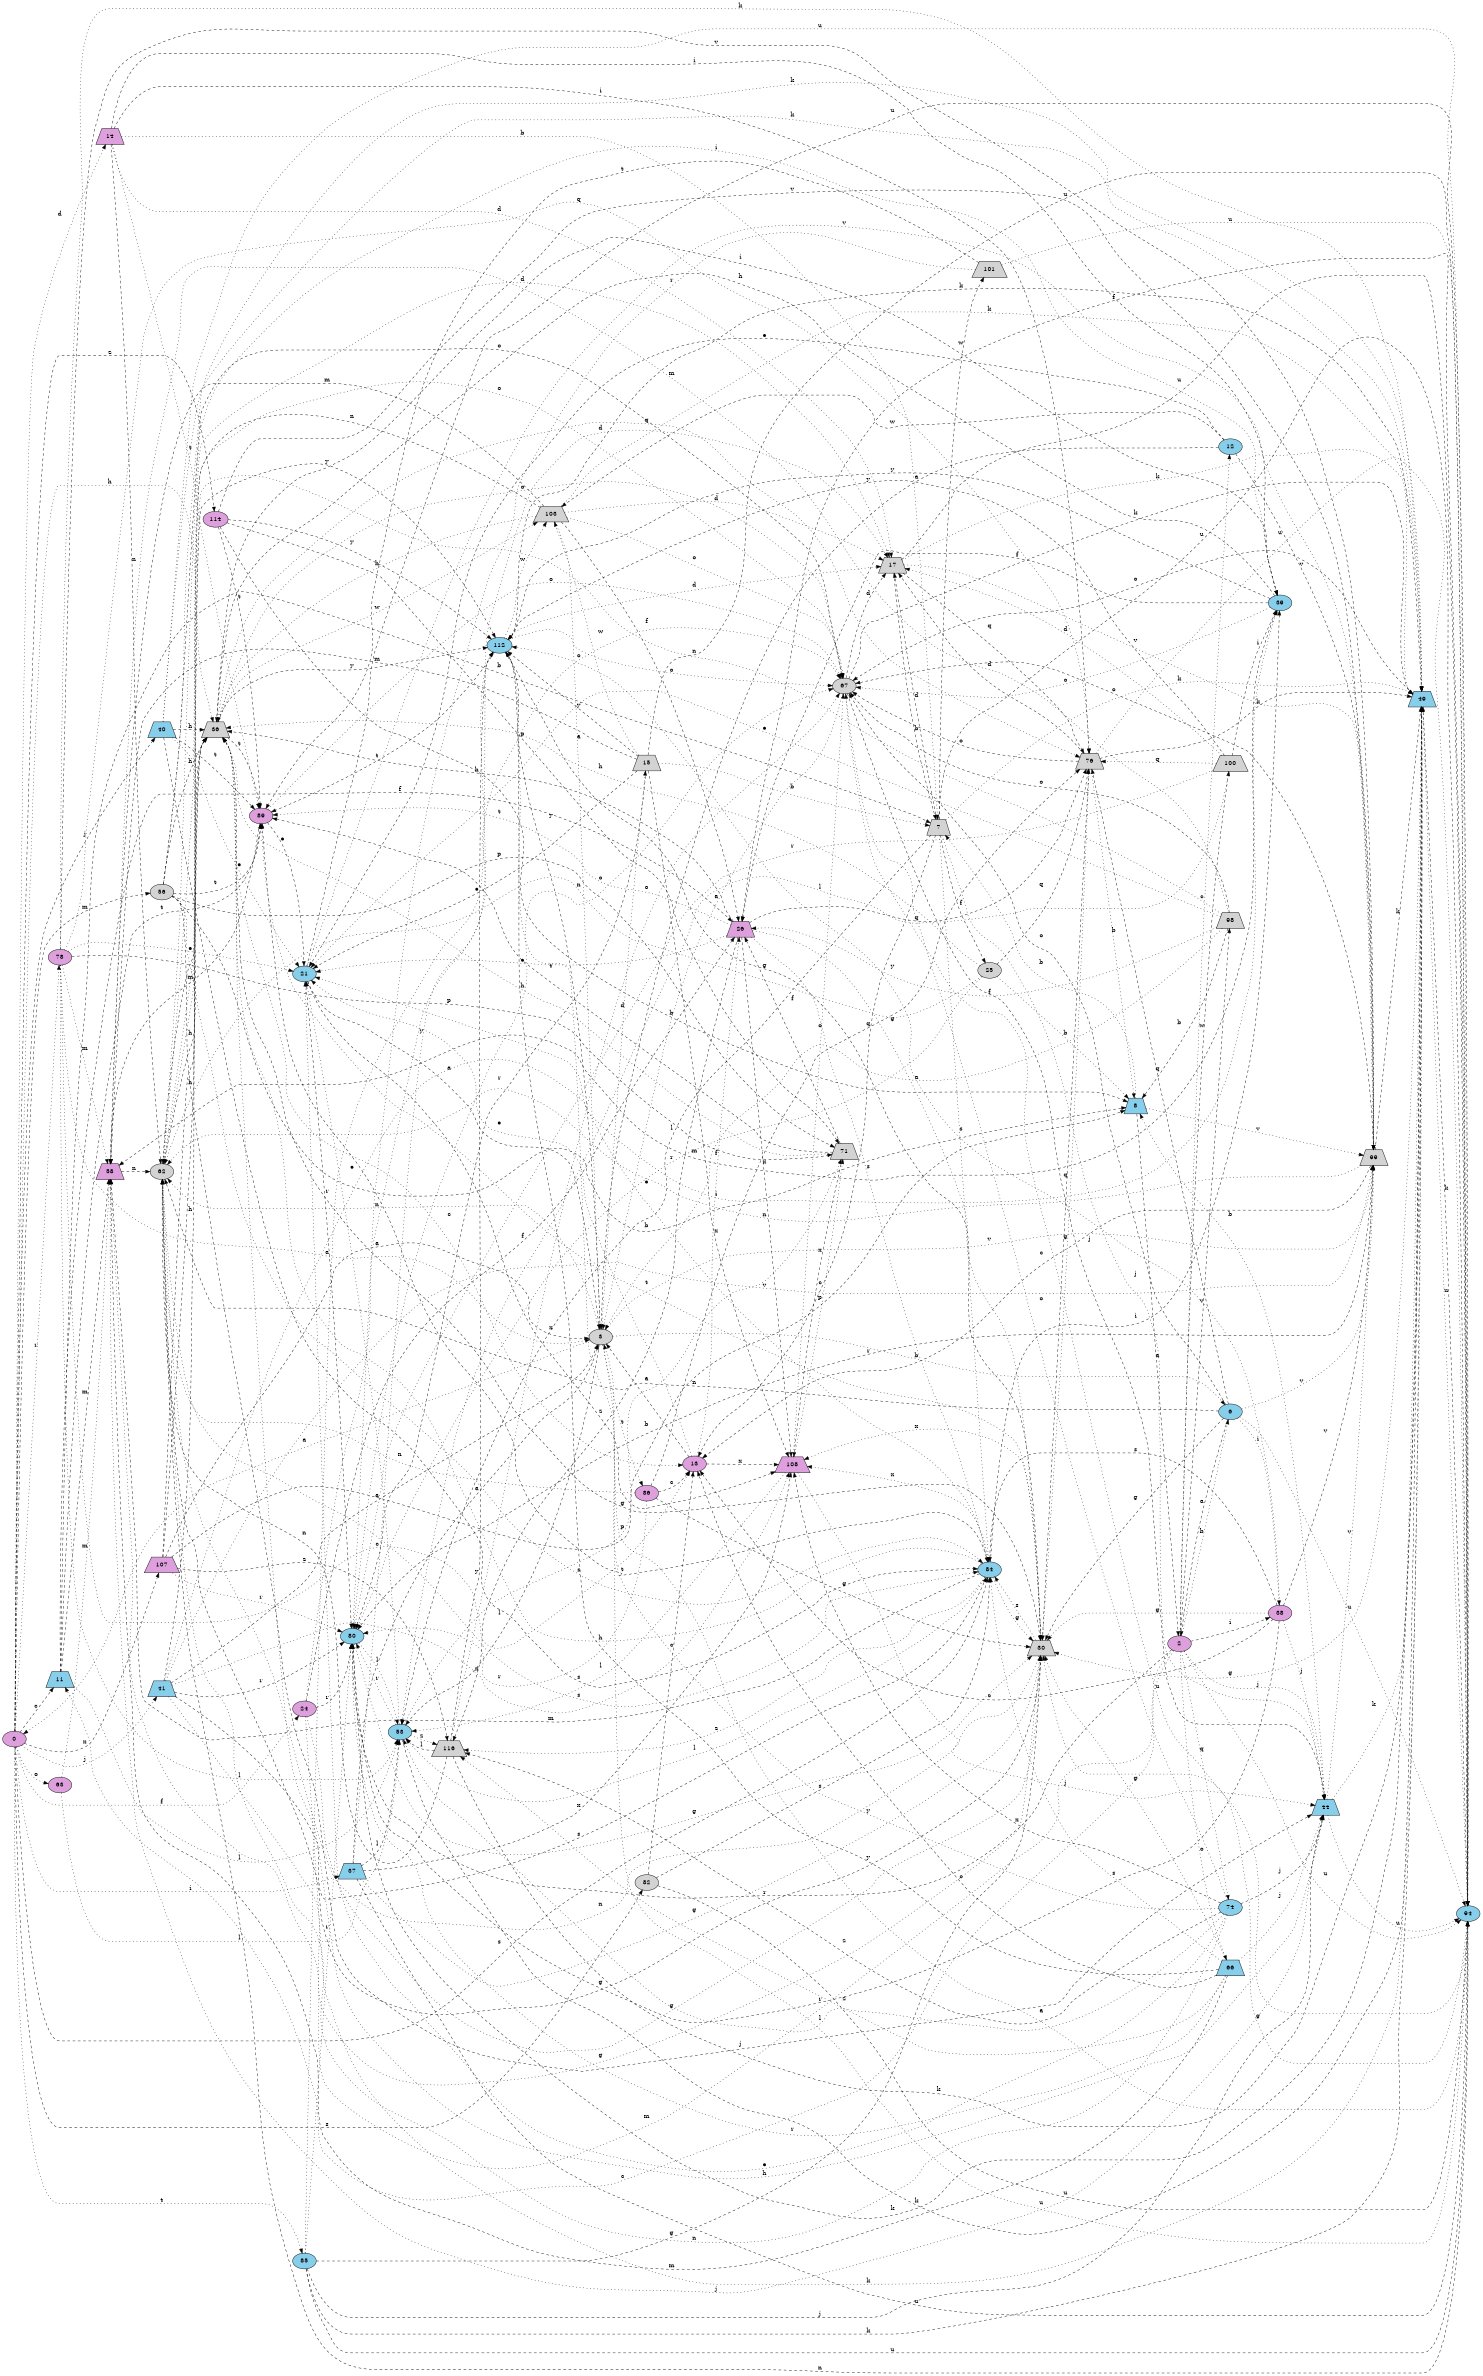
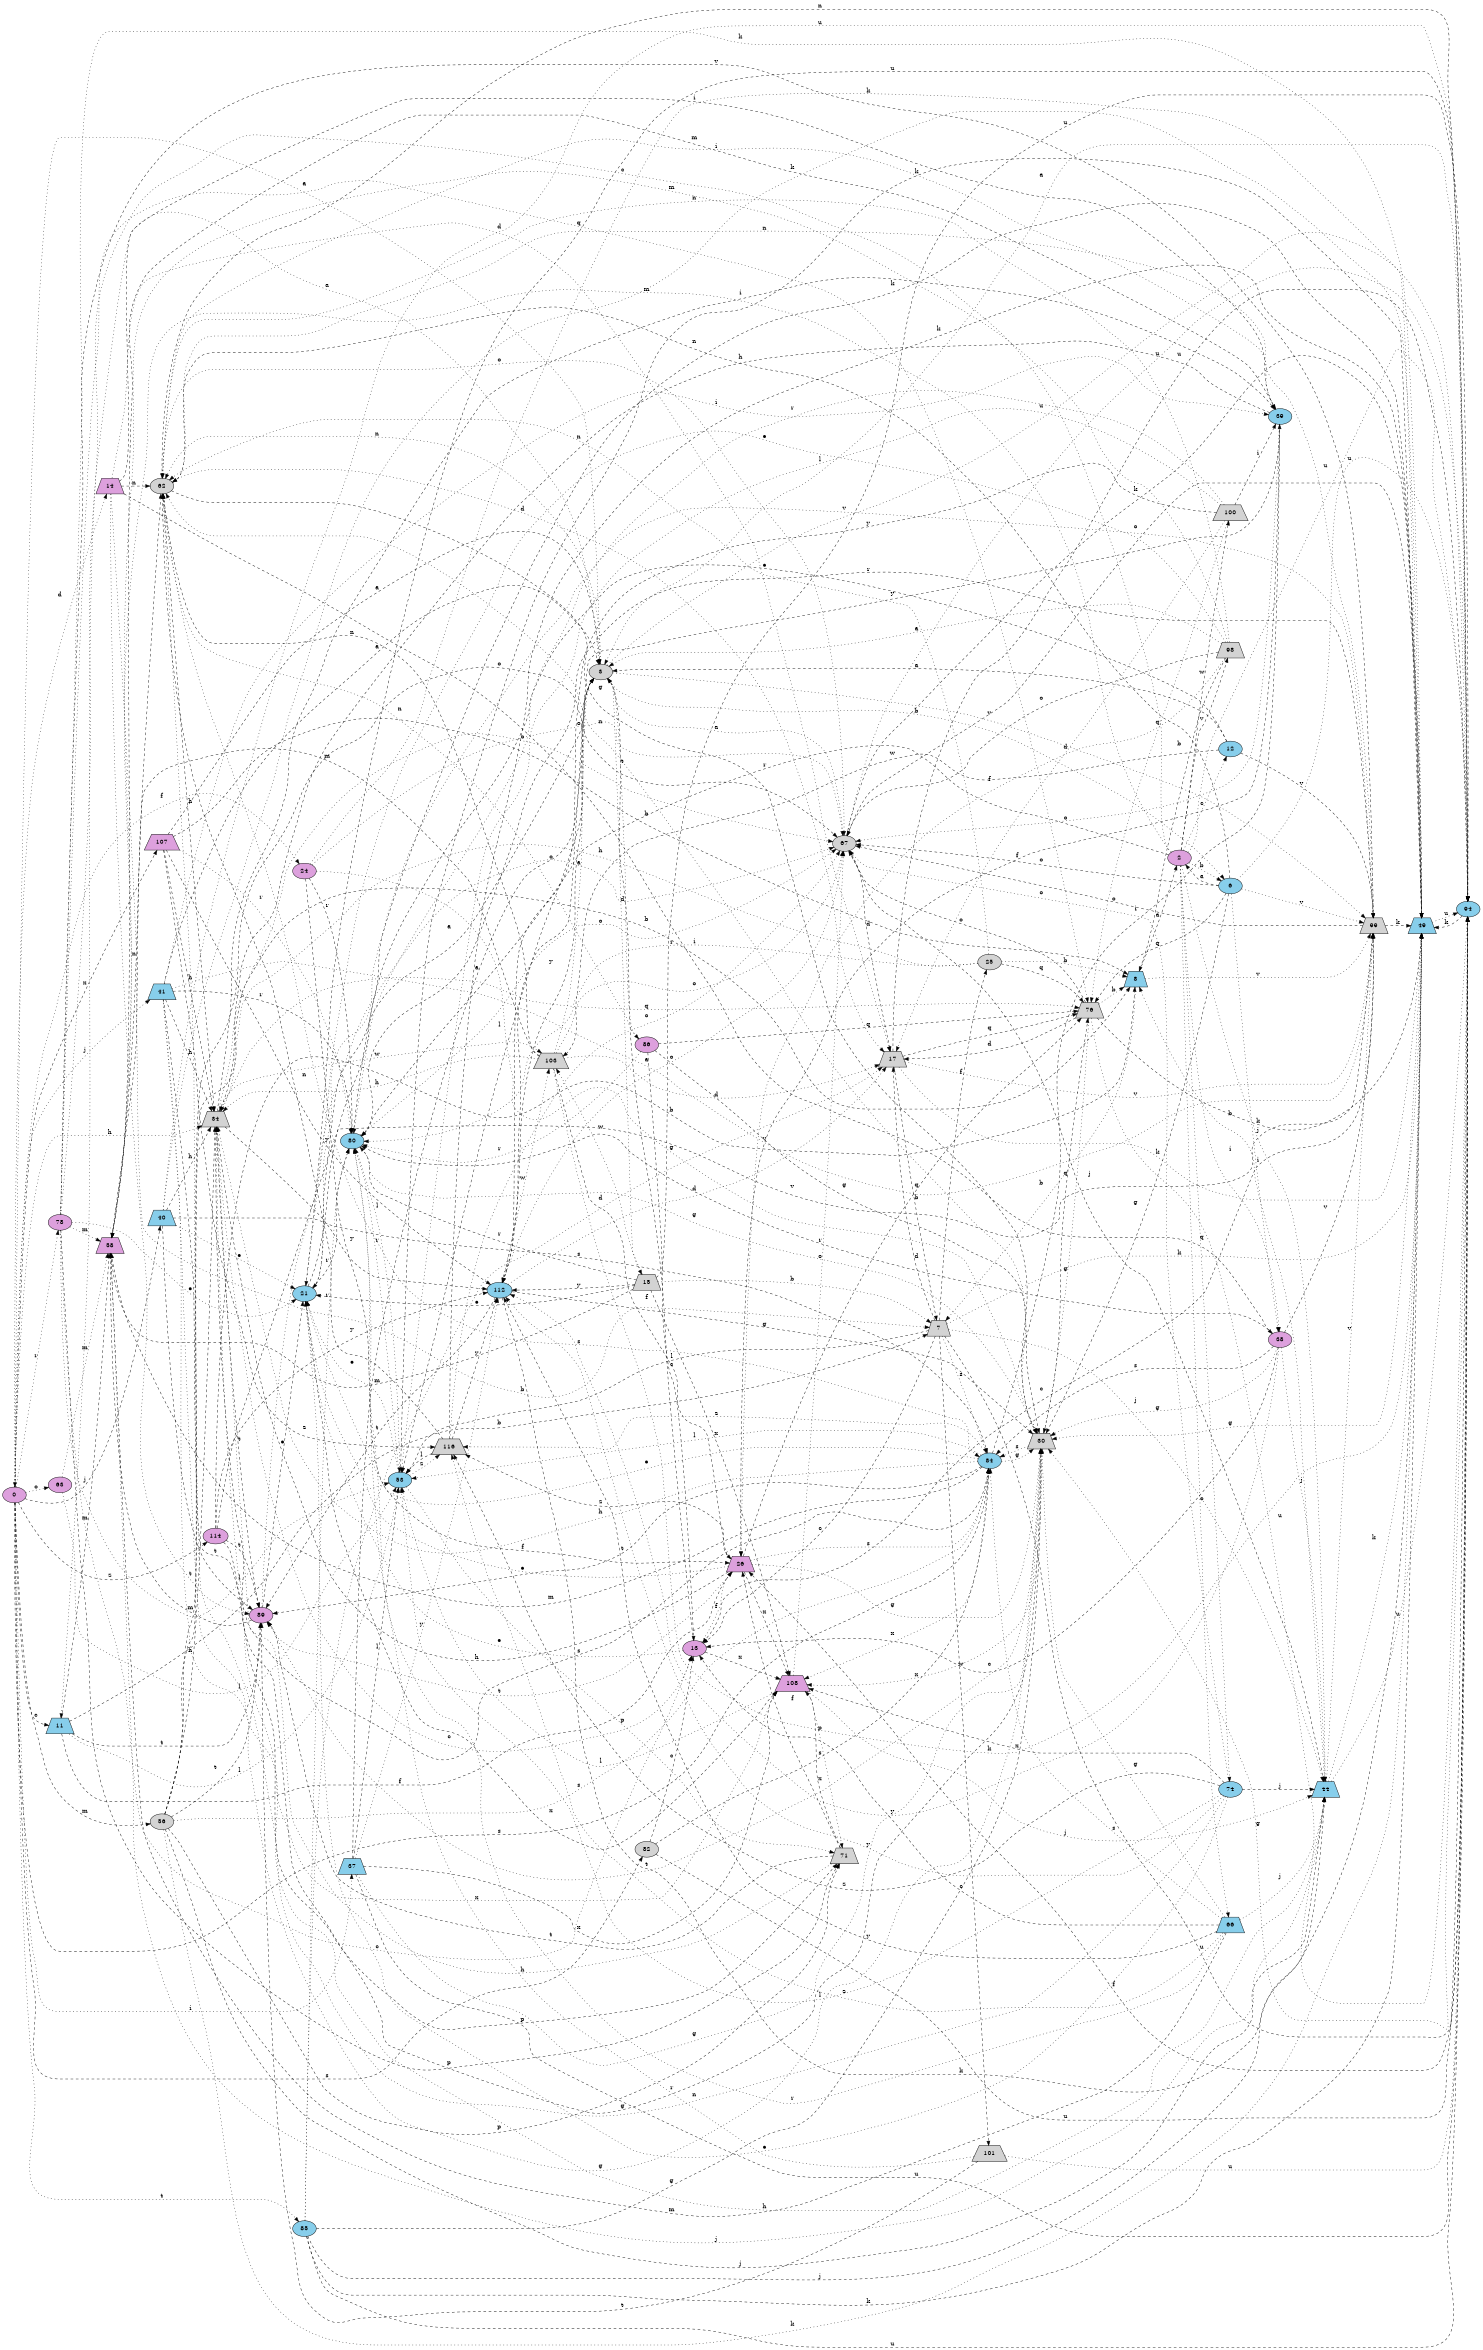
edge "14" -> "76": now "14" -> "38"
node "36": label "36" -> "34"
edge "2" -> "38": style dashed -> dotted
